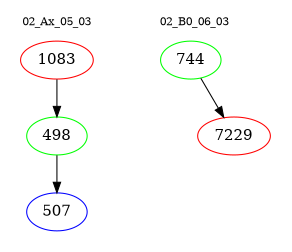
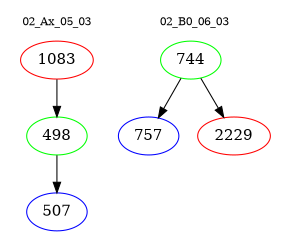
node "757": added
node "7229": label "7229" -> "2229"
